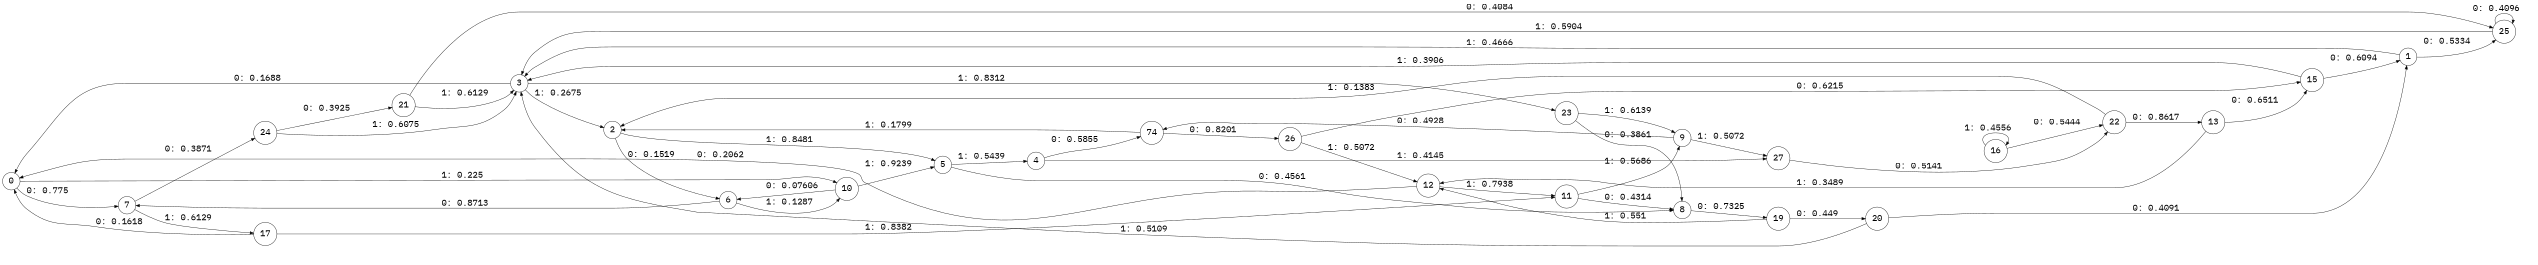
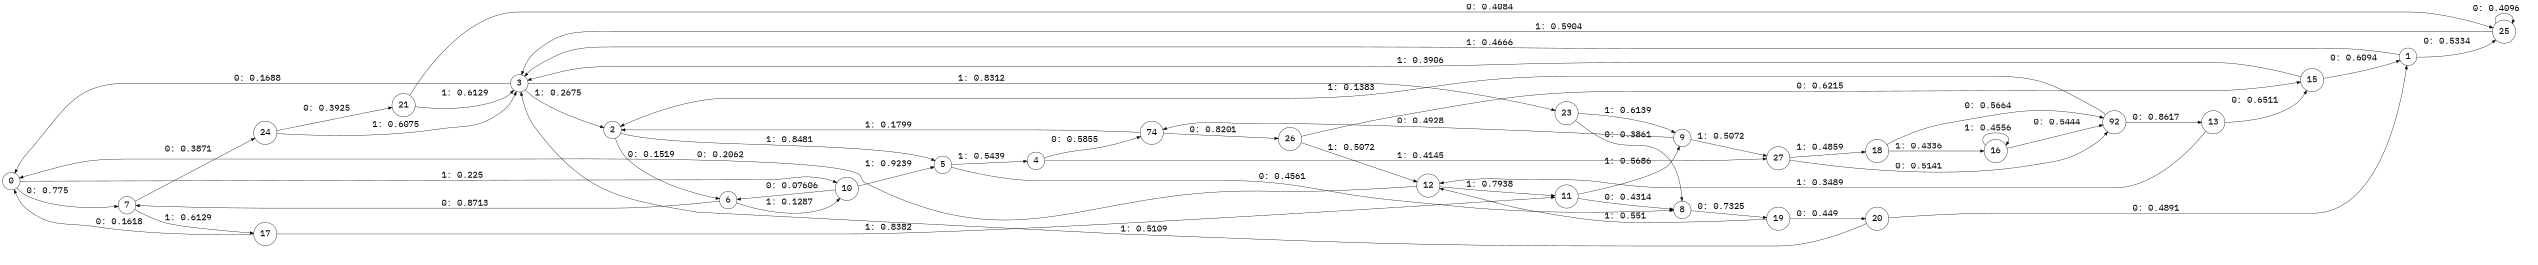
node "22": label "22" -> "92"
node "18": added
edge "20" -> "1": label "0: 0.4091   " -> "0: 0.4891   "
